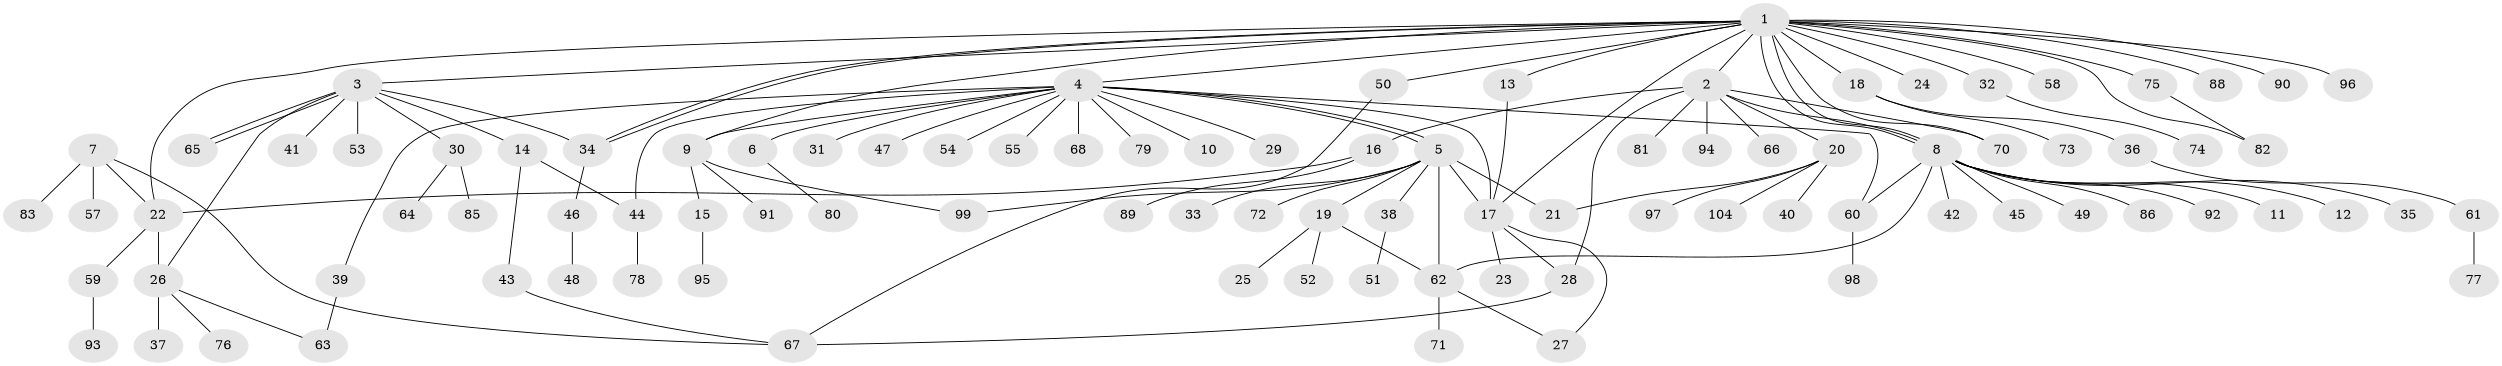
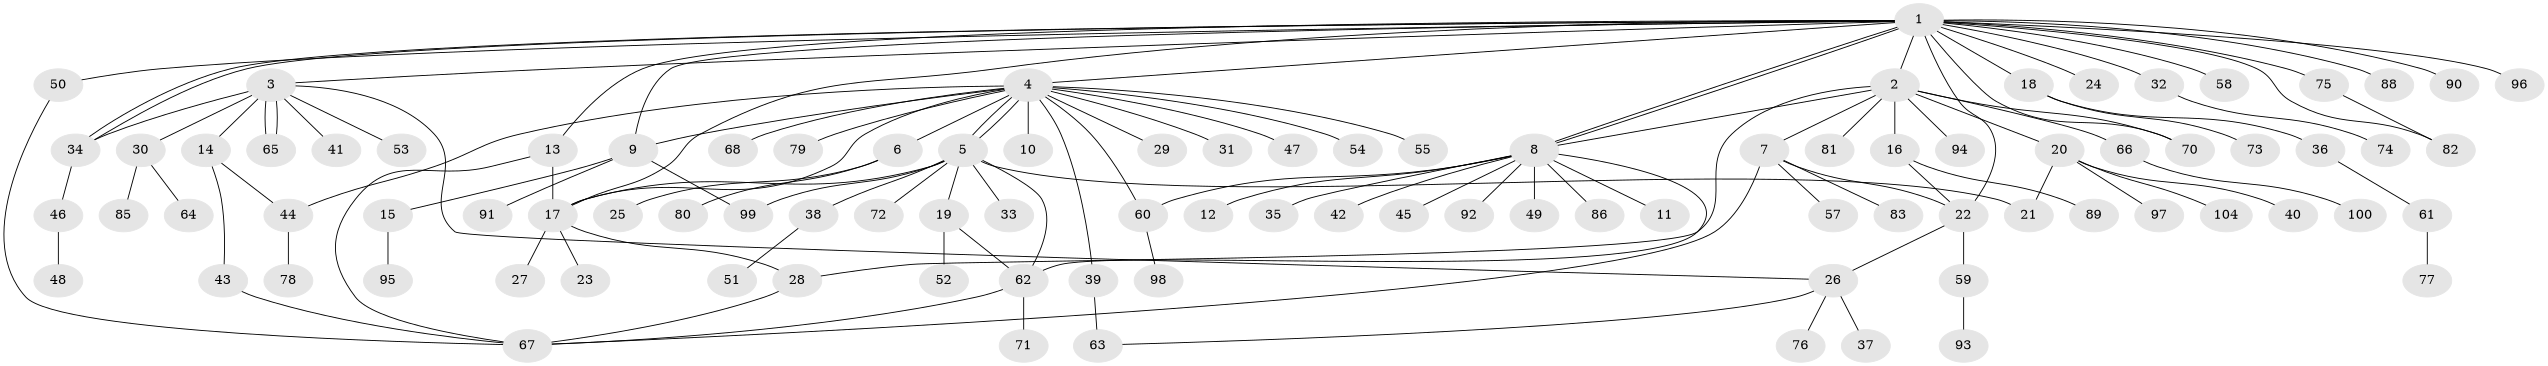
edge "2" -- "7": added
node "100": added
edge "13" -- "67": added
edge "19" -- "25": now "6" -- "25"
edge "62" -- "27": now "62" -- "67"
